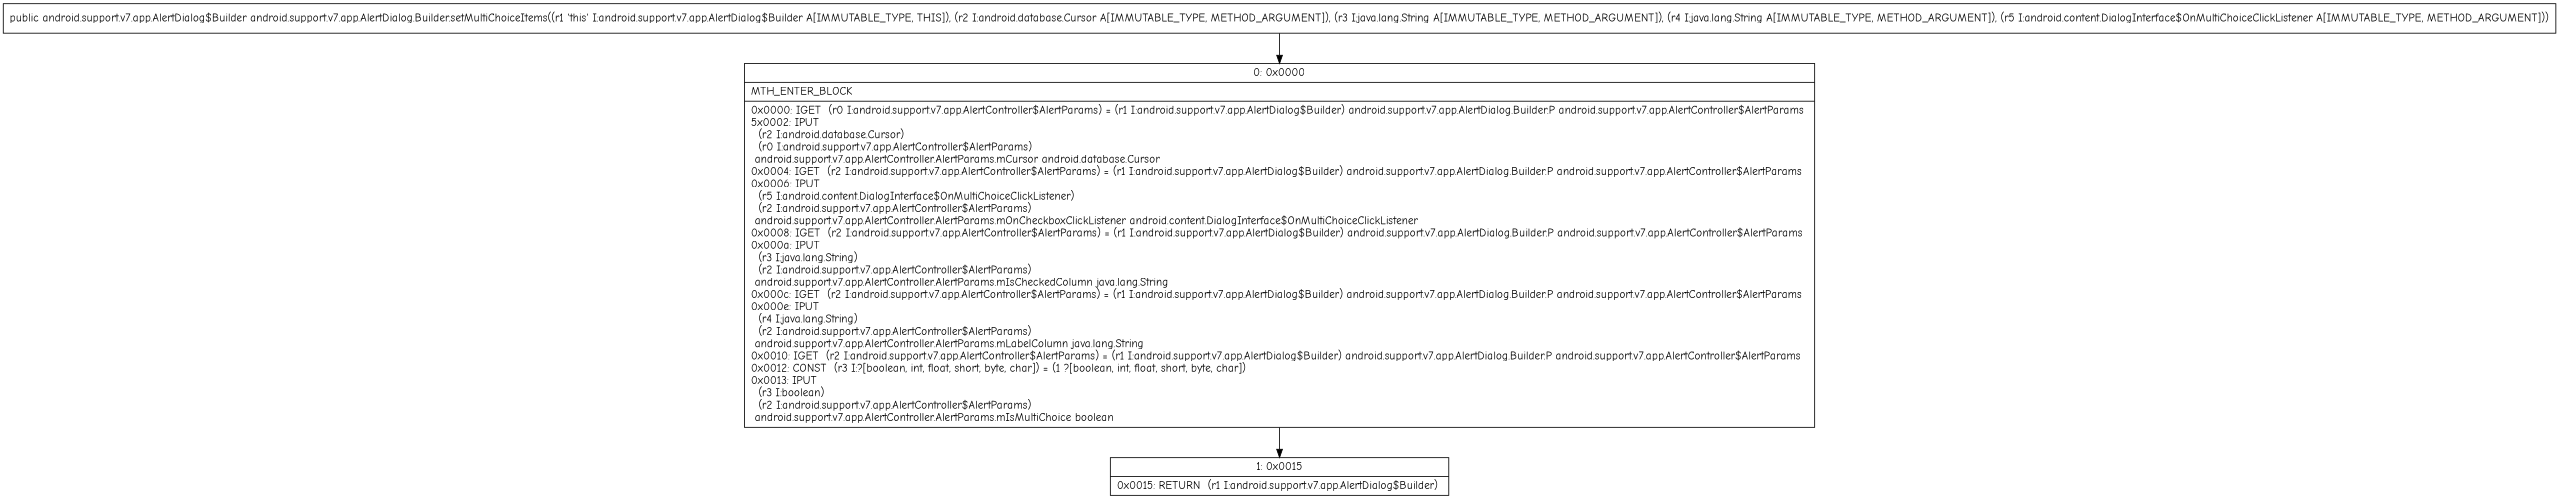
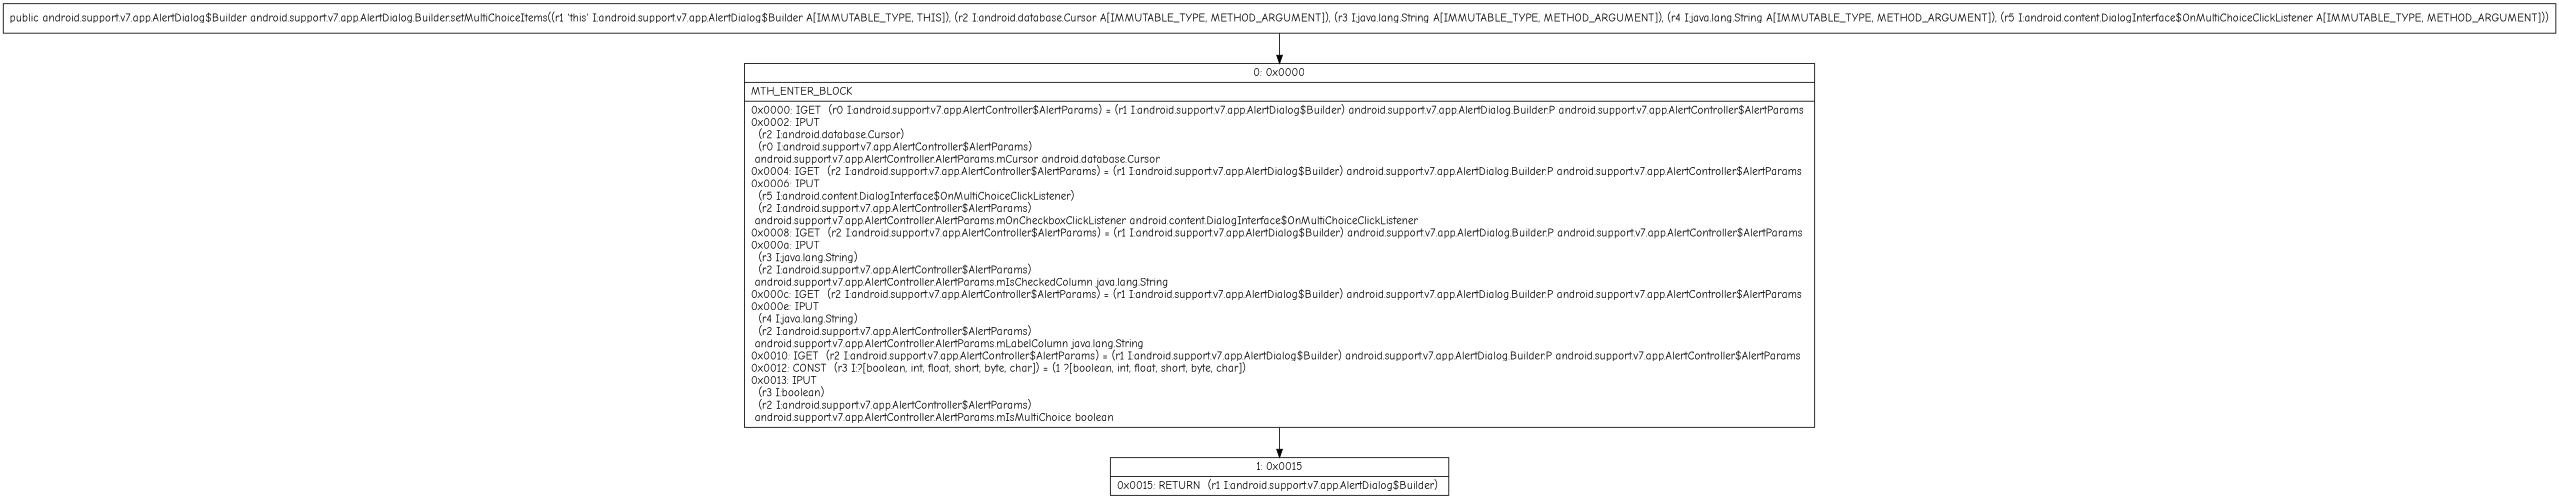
node "0: 0x0000": text "5x0002: IPUT" -> "0x0002: IPUT"
